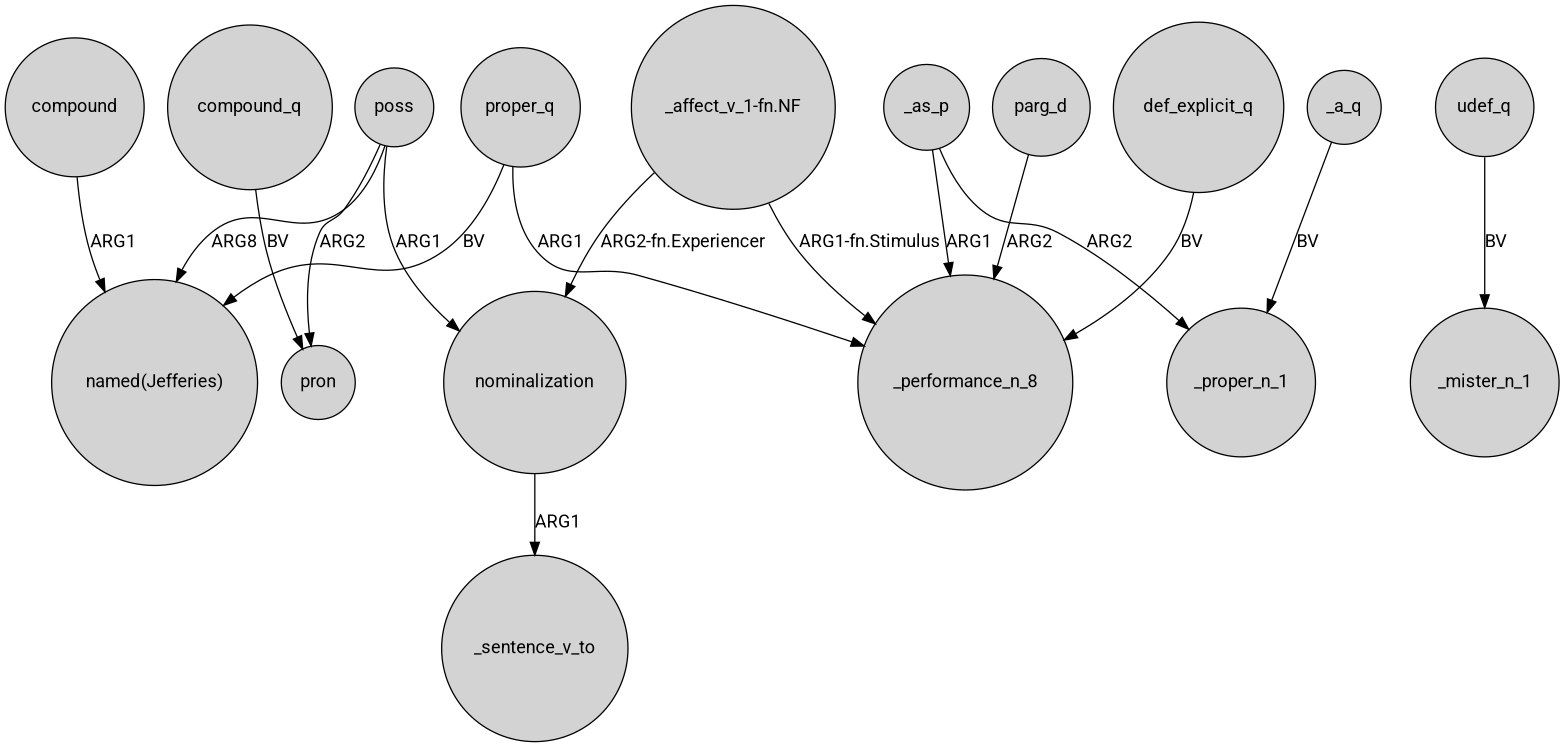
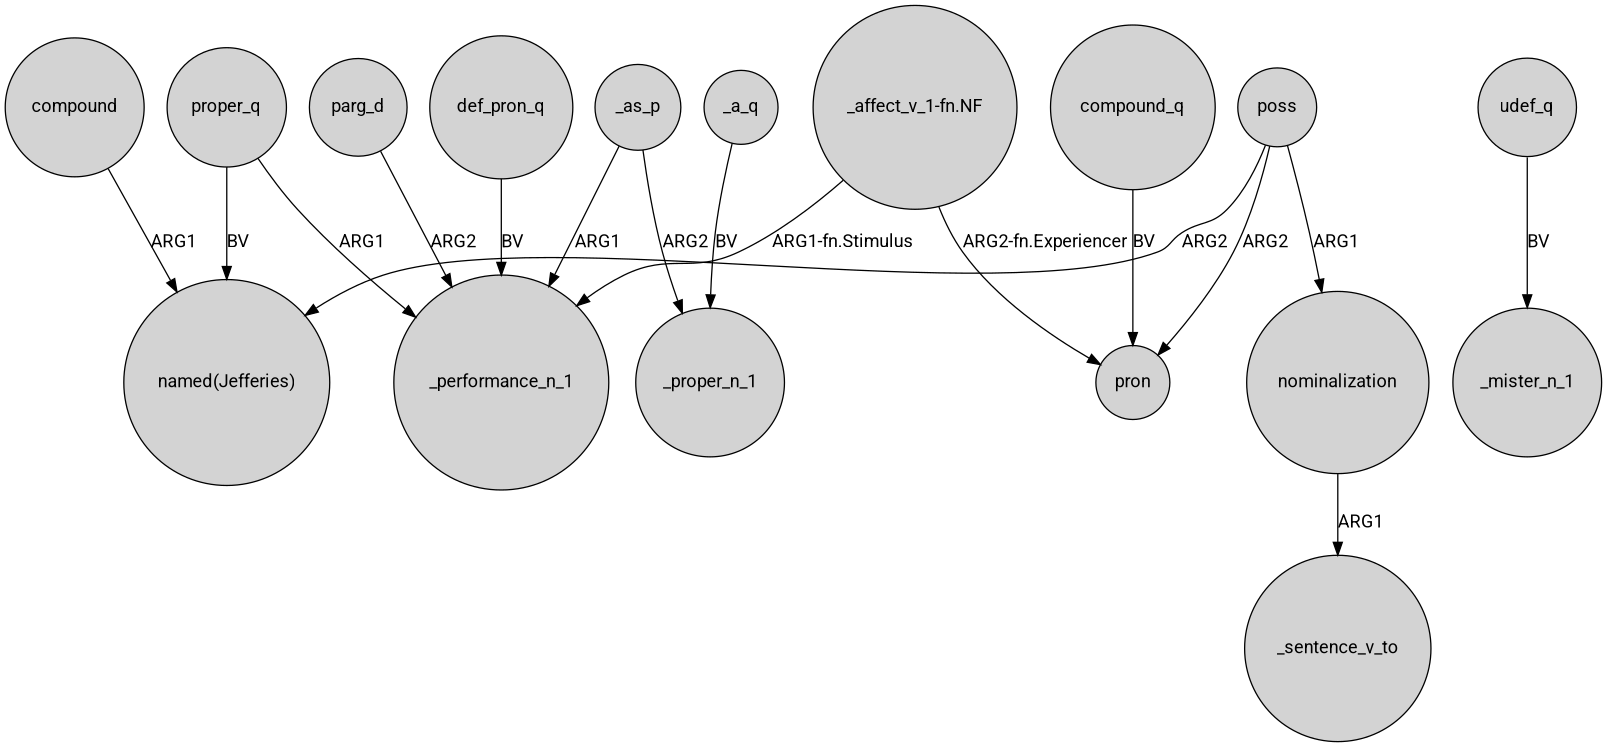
node "def_explicit_q": label "def_explicit_q" -> "def_pron_q"
edge "_affect_v_1-fn.NF" -> "nominalization": now "_affect_v_1-fn.NF" -> "pron"
edge "poss" -> "named(Jefferies)": label "ARG8" -> "ARG2"
node "_performance_n_8": label "_performance_n_8" -> "_performance_n_1"
